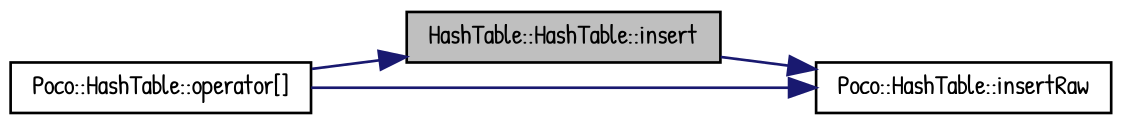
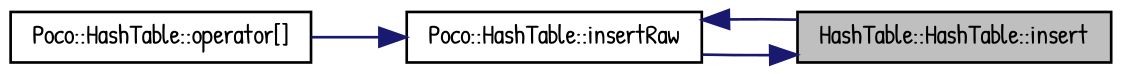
edge "Poco::HashTable::operator[]" -> "HashTable::HashTable::insert": now "Poco::HashTable::insertRaw" -> "HashTable::HashTable::insert"
